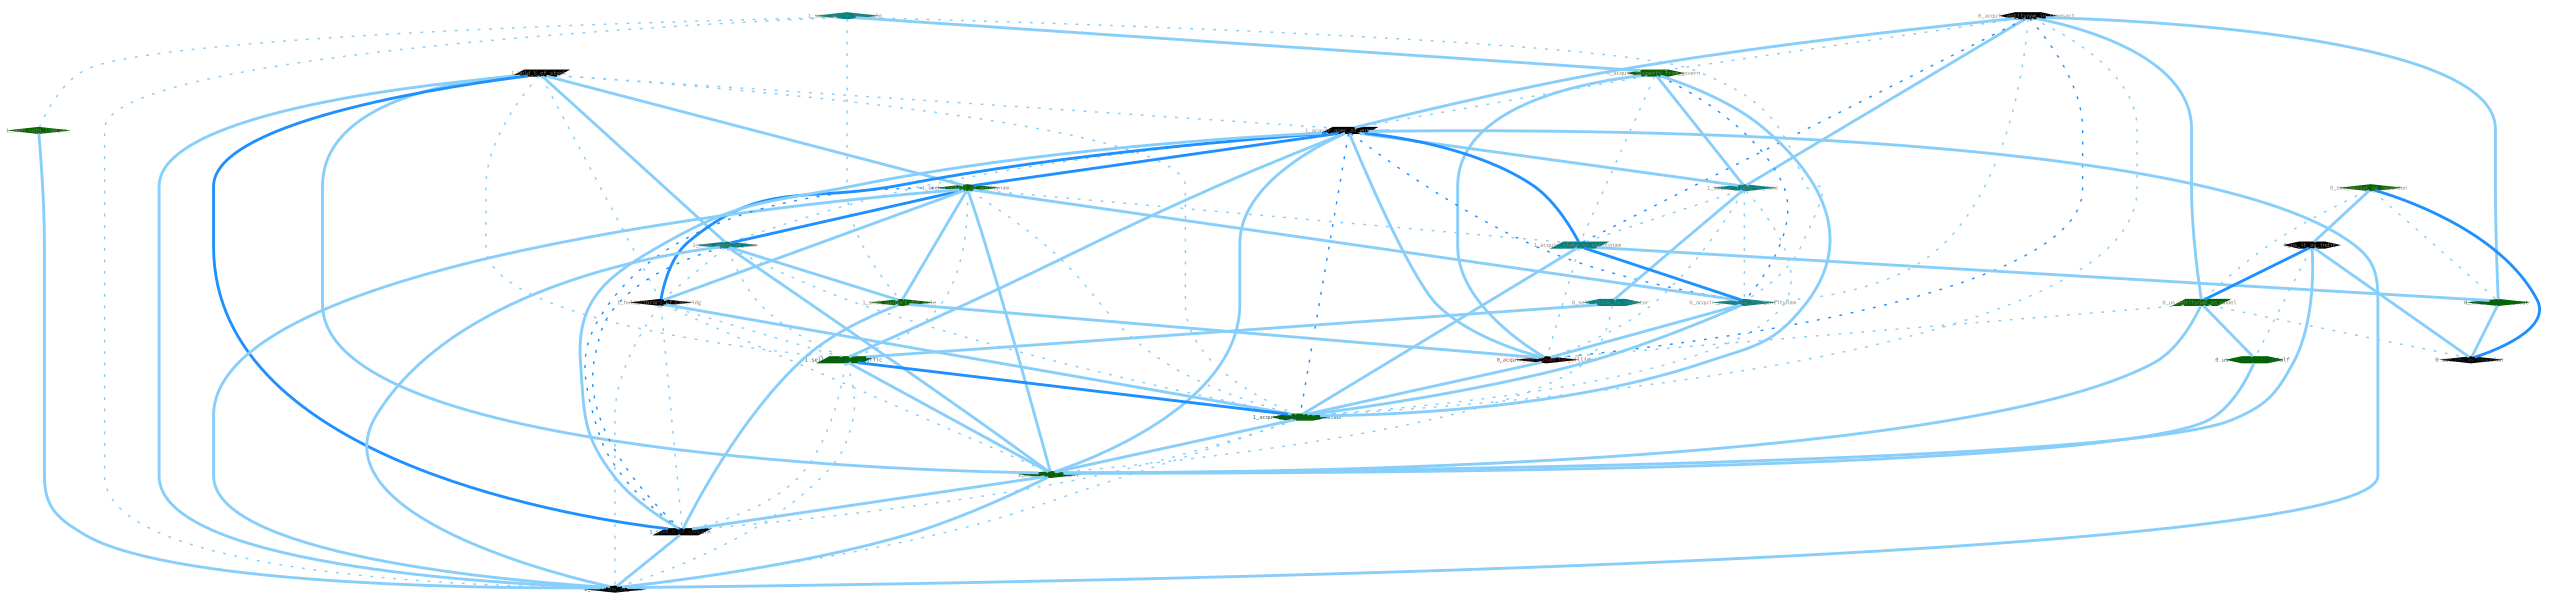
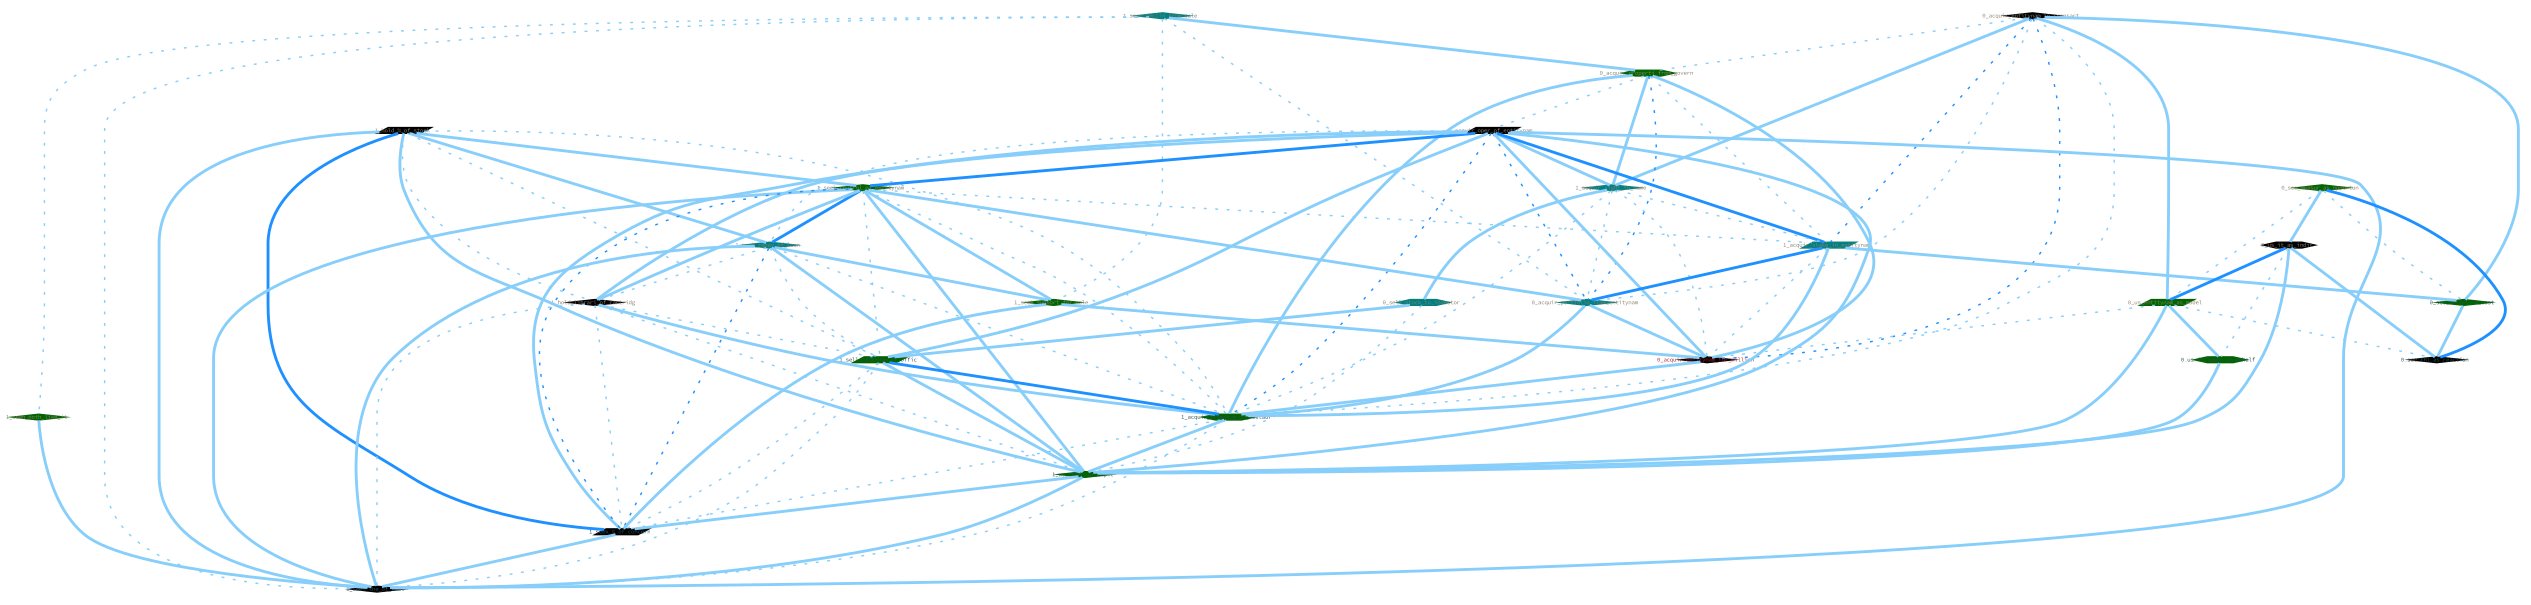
node "0_acquir_entitynam_in_transact": shape hexagon -> diamond
edge "0_acquir_entitynam_in_transact" -- "1_acquir_oper_of_entitynam": removed
edge "1_hold_%_of_stock" -- "1_acquir_oper_of_entitynam": removed
edge "1_acquir_oper_of_entitynam" -- "1_hold_librari_of_cartridg": color #1e90ff -> #87cefa
